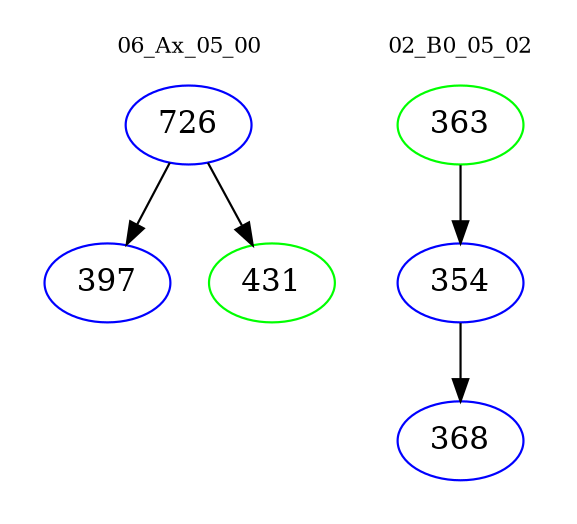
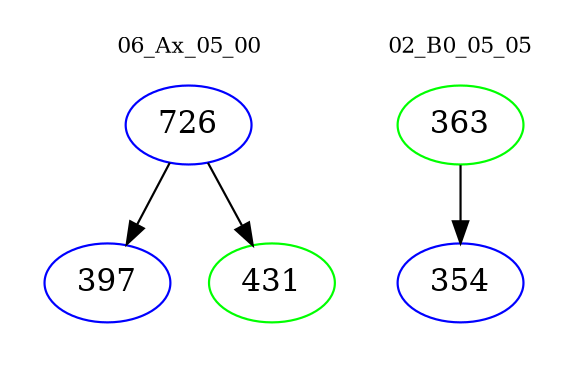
cluster "02_B0_05_02": label "02_B0_05_02" -> "02_B0_05_05"
node "368": removed
